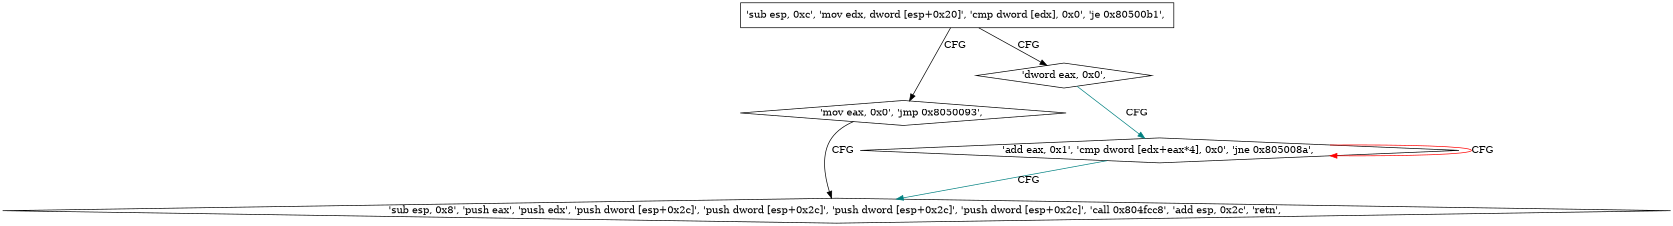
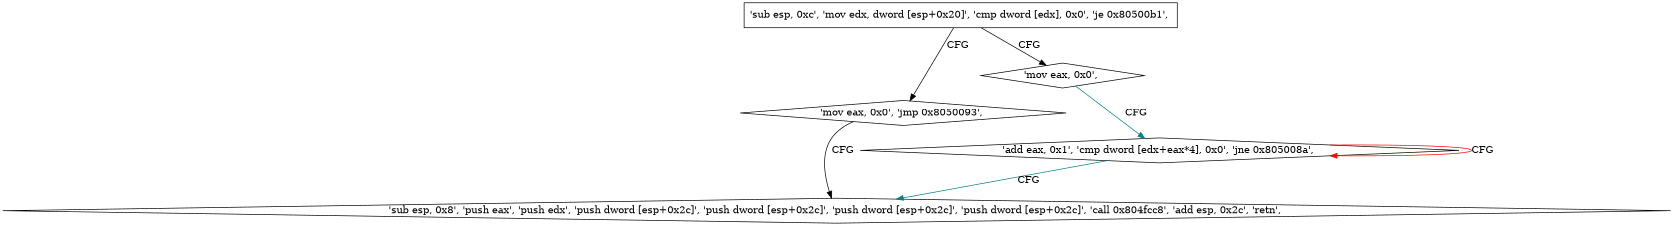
node "'dword eax, 0x0',": label "'dword eax, 0x0'," -> "'mov eax, 0x0',"
